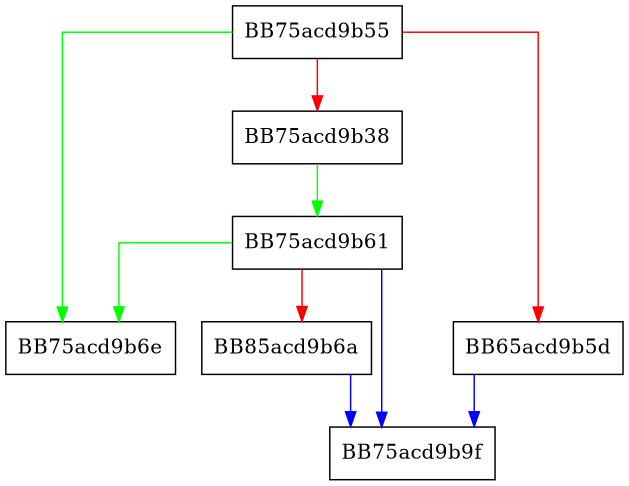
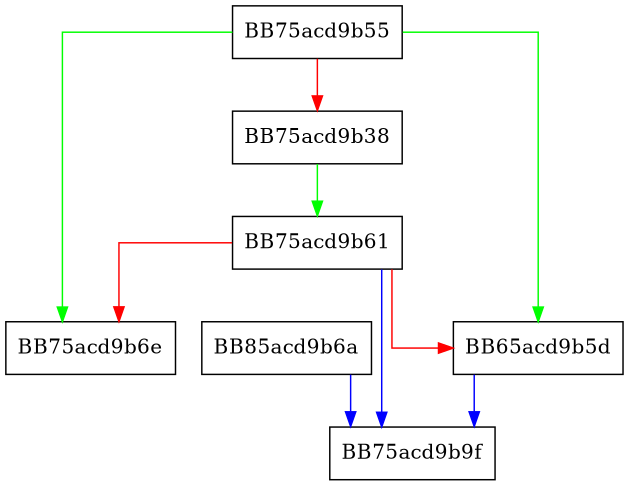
edge "BB75acd9b55" -> "BB65acd9b5d": color red -> green
edge "BB75acd9b61" -> "BB75acd9b6e": color green -> red
edge "BB75acd9b61" -> "BB85acd9b6a": now "BB75acd9b61" -> "BB65acd9b5d"
